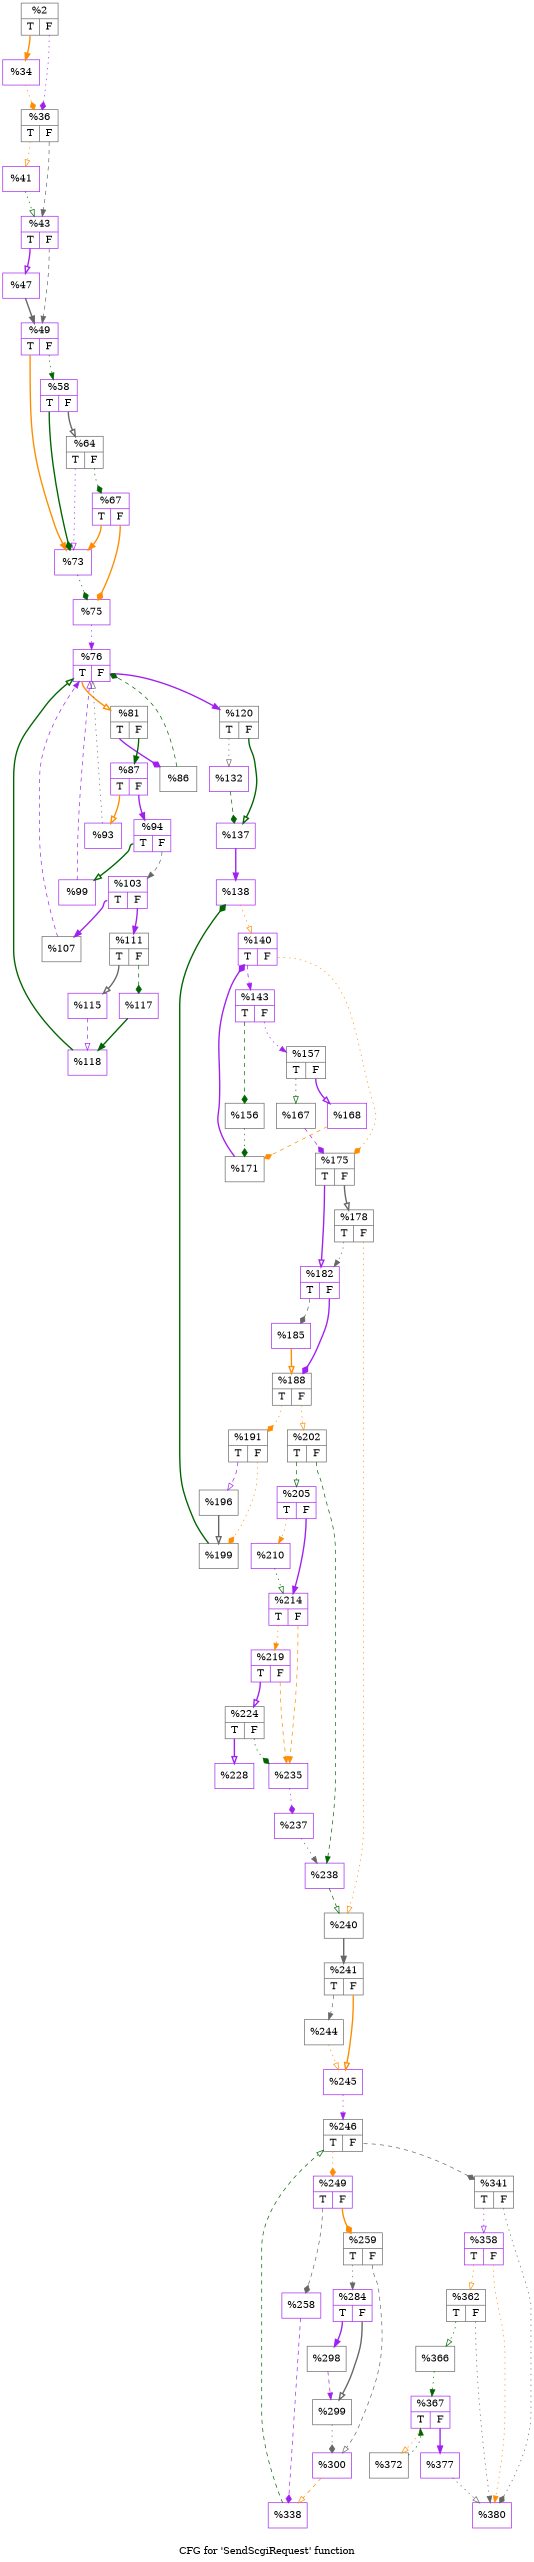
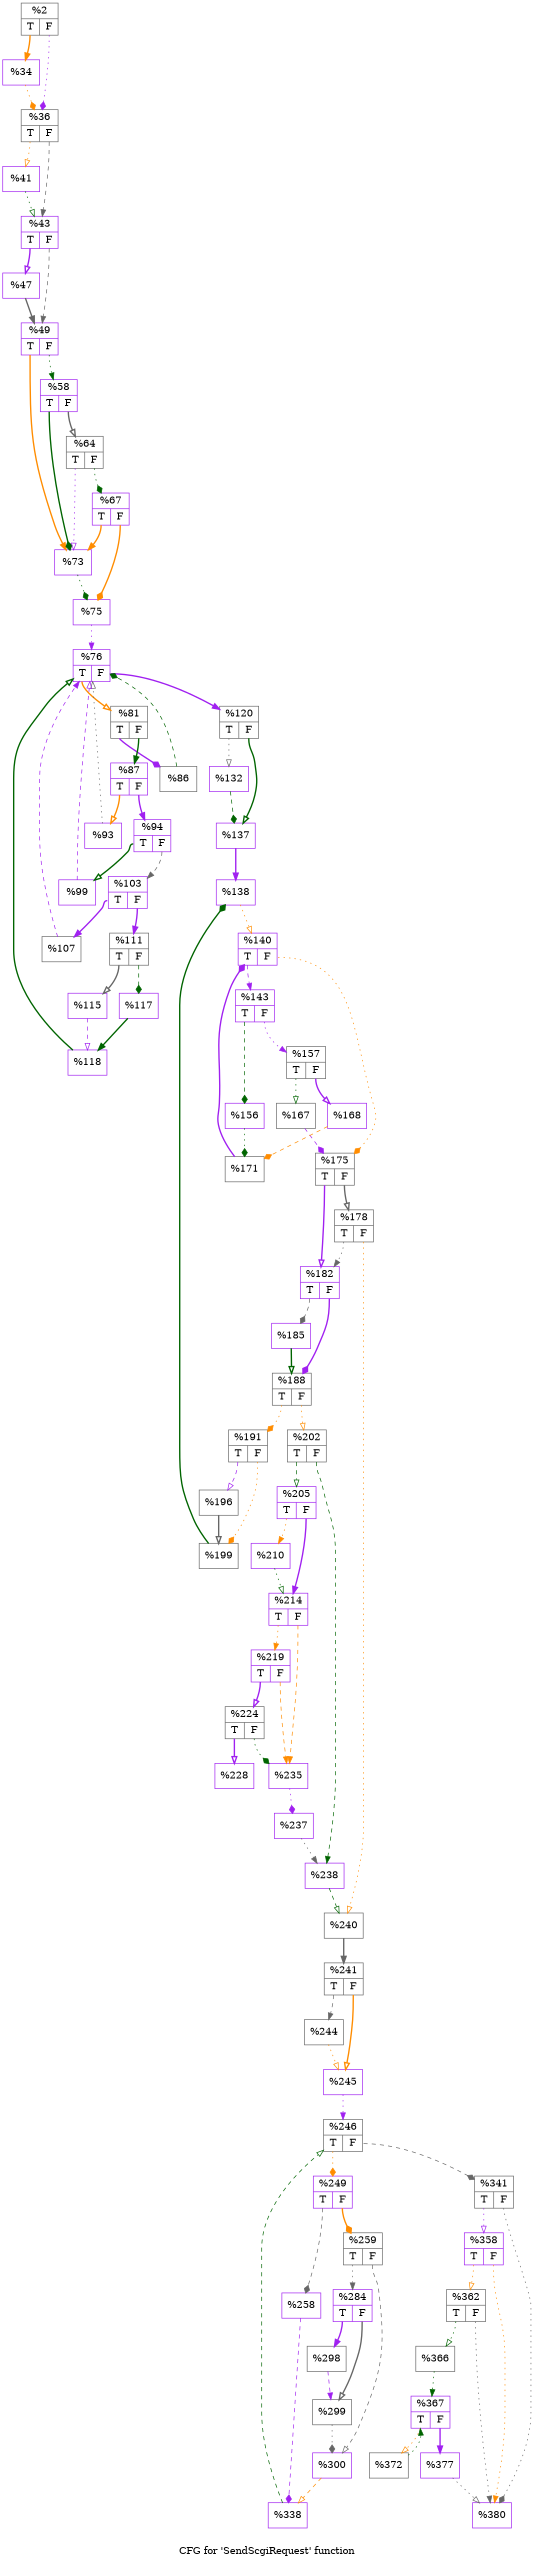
node "%156": color gray40 -> purple
edge "%185" -> "%188": color darkorange -> darkgreen
